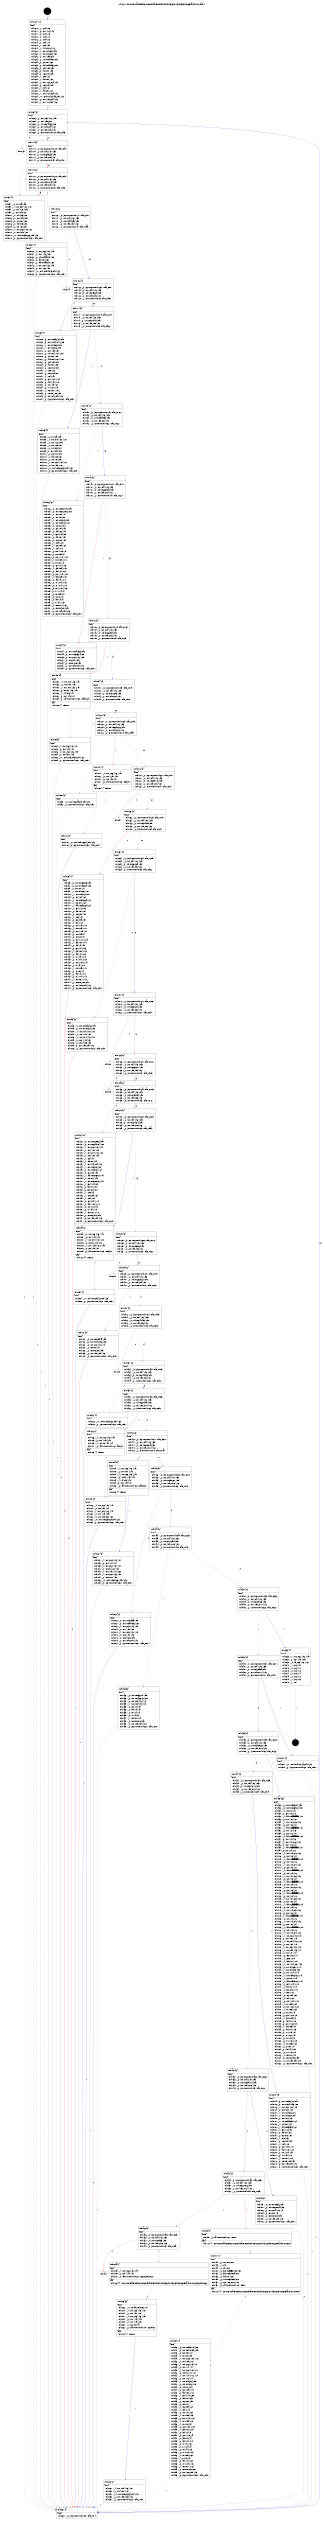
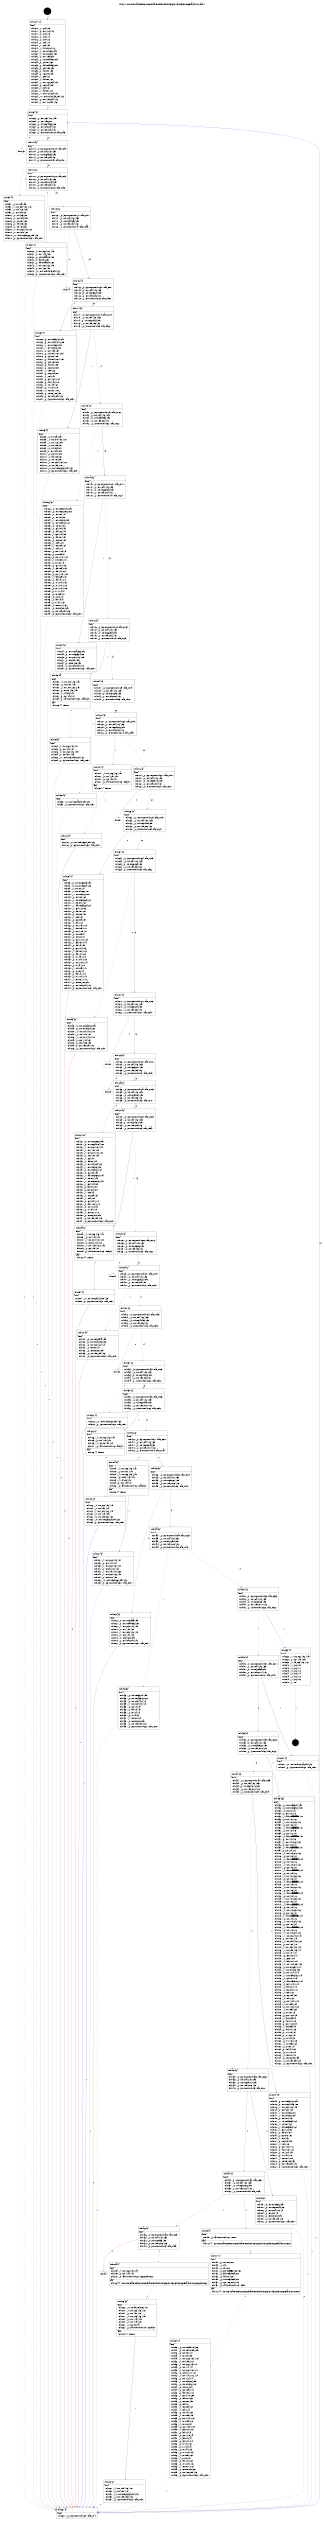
edge "0x401720 [28]" -> "0x401ff7 [42]": now "0x401720 [28]" -> "0x40173c [28]"
